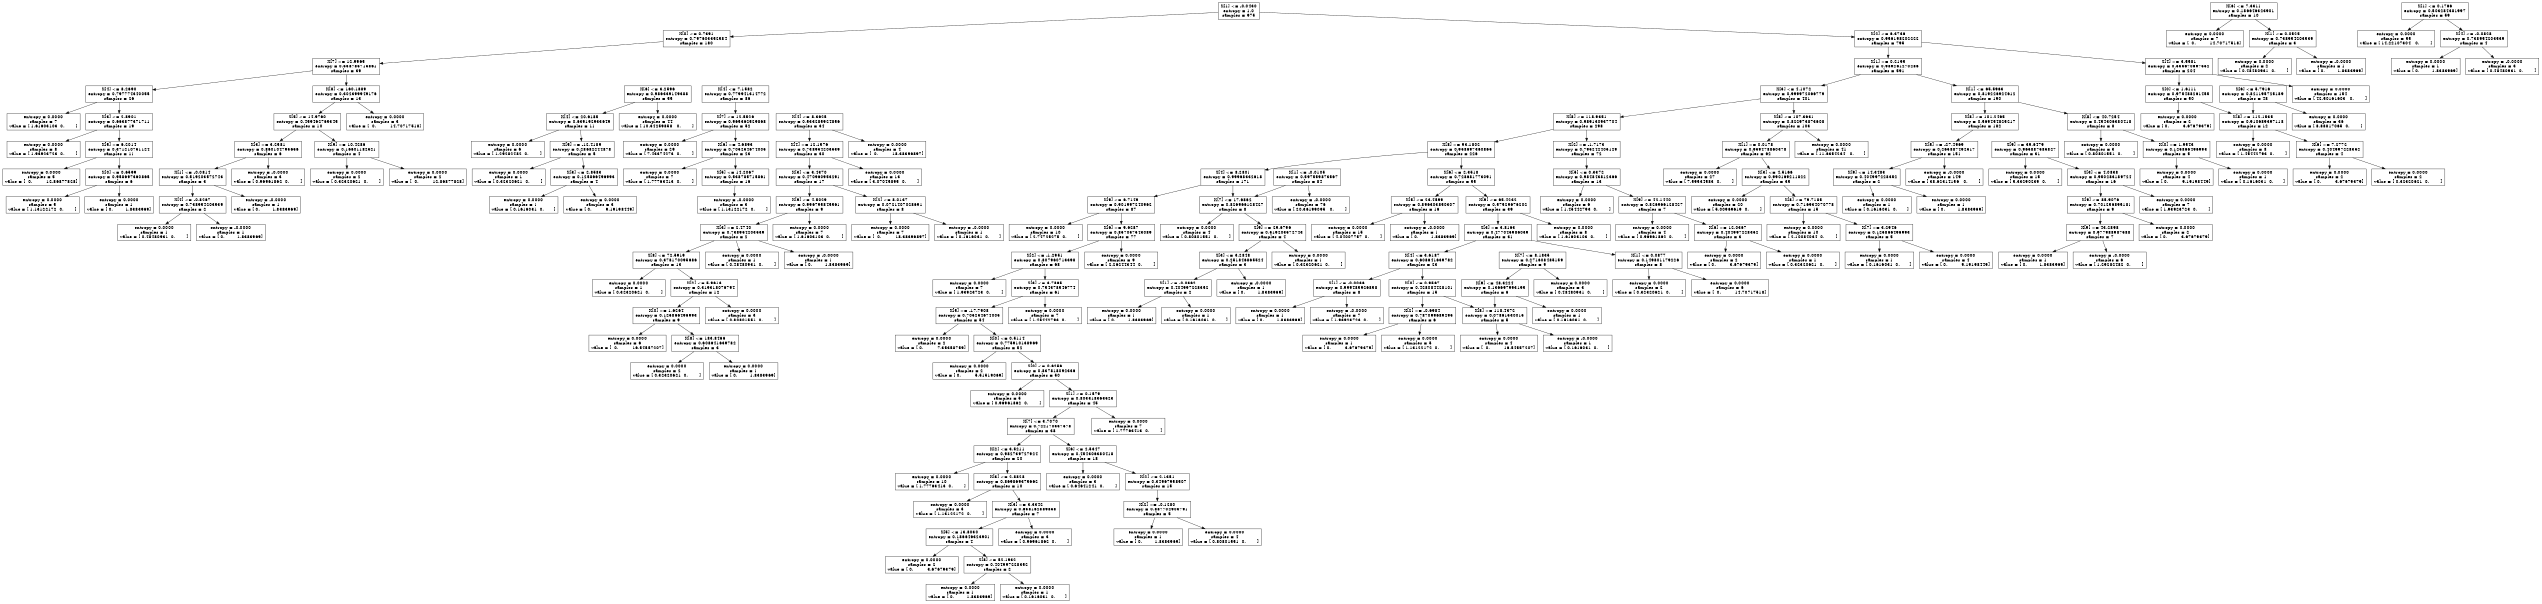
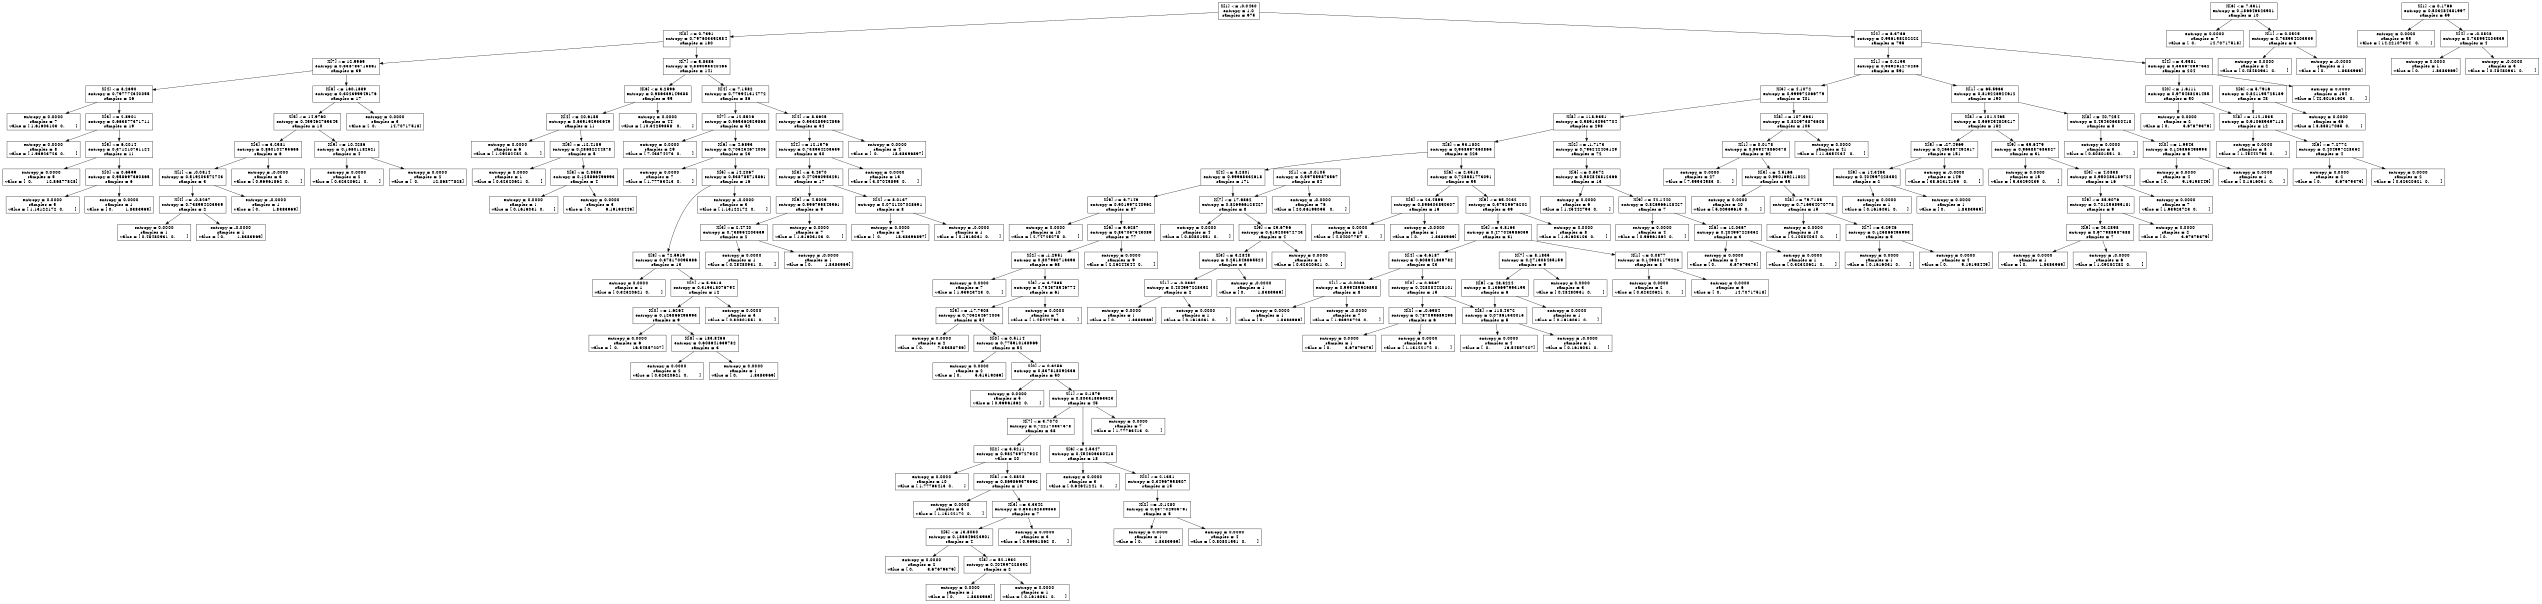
node "X[7] <= 5.8386 entropy = 0.889093340465 samples = 141": added
node "X[8] <= 160.1889 entropy = 0.302399949176 samples = 13": label "X[8] <= 160.1889 entropy = 0.302399949176 samples = 13" -> "X[8] <= 160.1889 entropy = 0.302399949176 samples = 17"
edge "X[4] <= 7.1582 entropy = 0.779941314772 samples = 86" -> "X[4] <= 8.3625 entropy = 0.533285924856 samples = 34": added
edge "X[8] <= 101.2465 entropy = 0.569454825217 samples = 182" -> "X[9] <= 39.6479 entropy = 0.965887585827 samples = 31": added
edge "X[3] <= 2.4740 entropy = 0.738954203539 samples = 2" -> "X[8] <= 72.5919 entropy = 0.378170095686 samples = 13": now "X[5] <= 14.2067 entropy = 0.538785715861 samples = 16" -> "X[8] <= 72.5919 entropy = 0.378170095686 samples = 13"
edge "X[7] <= 3.7070 entropy = 0.722170337578 samples = 38" -> "X[6] <= 2.5347 entropy = 0.454306380418 samples = 18": now "X[1] <= 0.1579 entropy = 0.803318363523 samples = 45" -> "X[6] <= 2.5347 entropy = 0.454306380418 samples = 18"
node "X[2] <= 3.5211 entropy = 0.982739727924 samples = 20": label "X[2] <= 3.5211 entropy = 0.982739727924 samples = 20" -> "X[2] <= 3.5211 entropy = 0.982739727924 value = 20"
